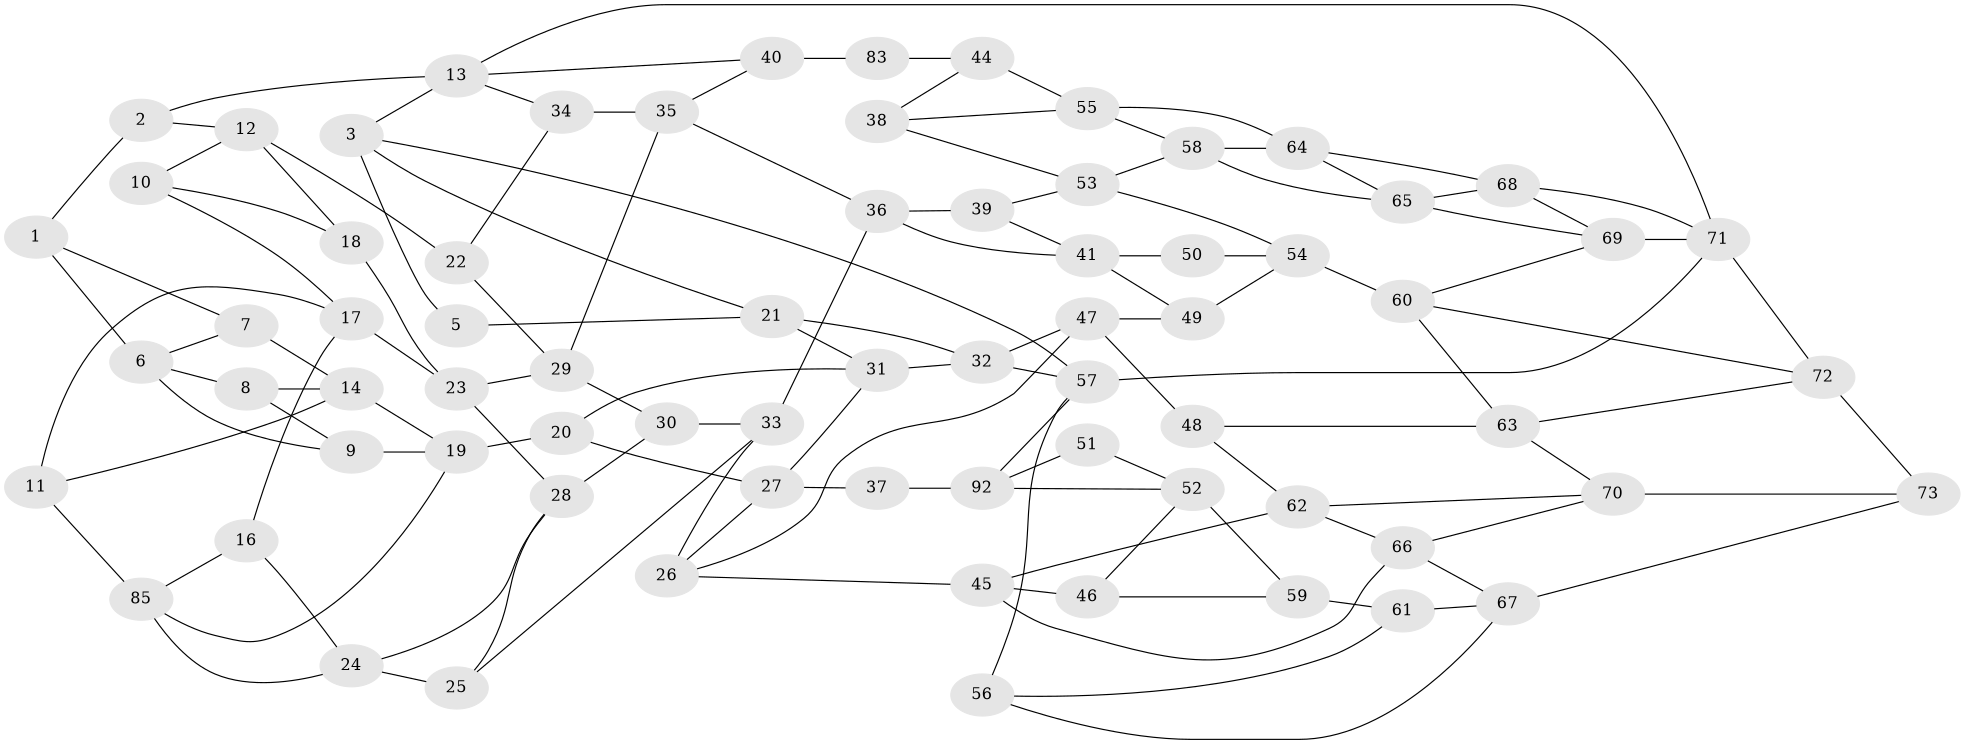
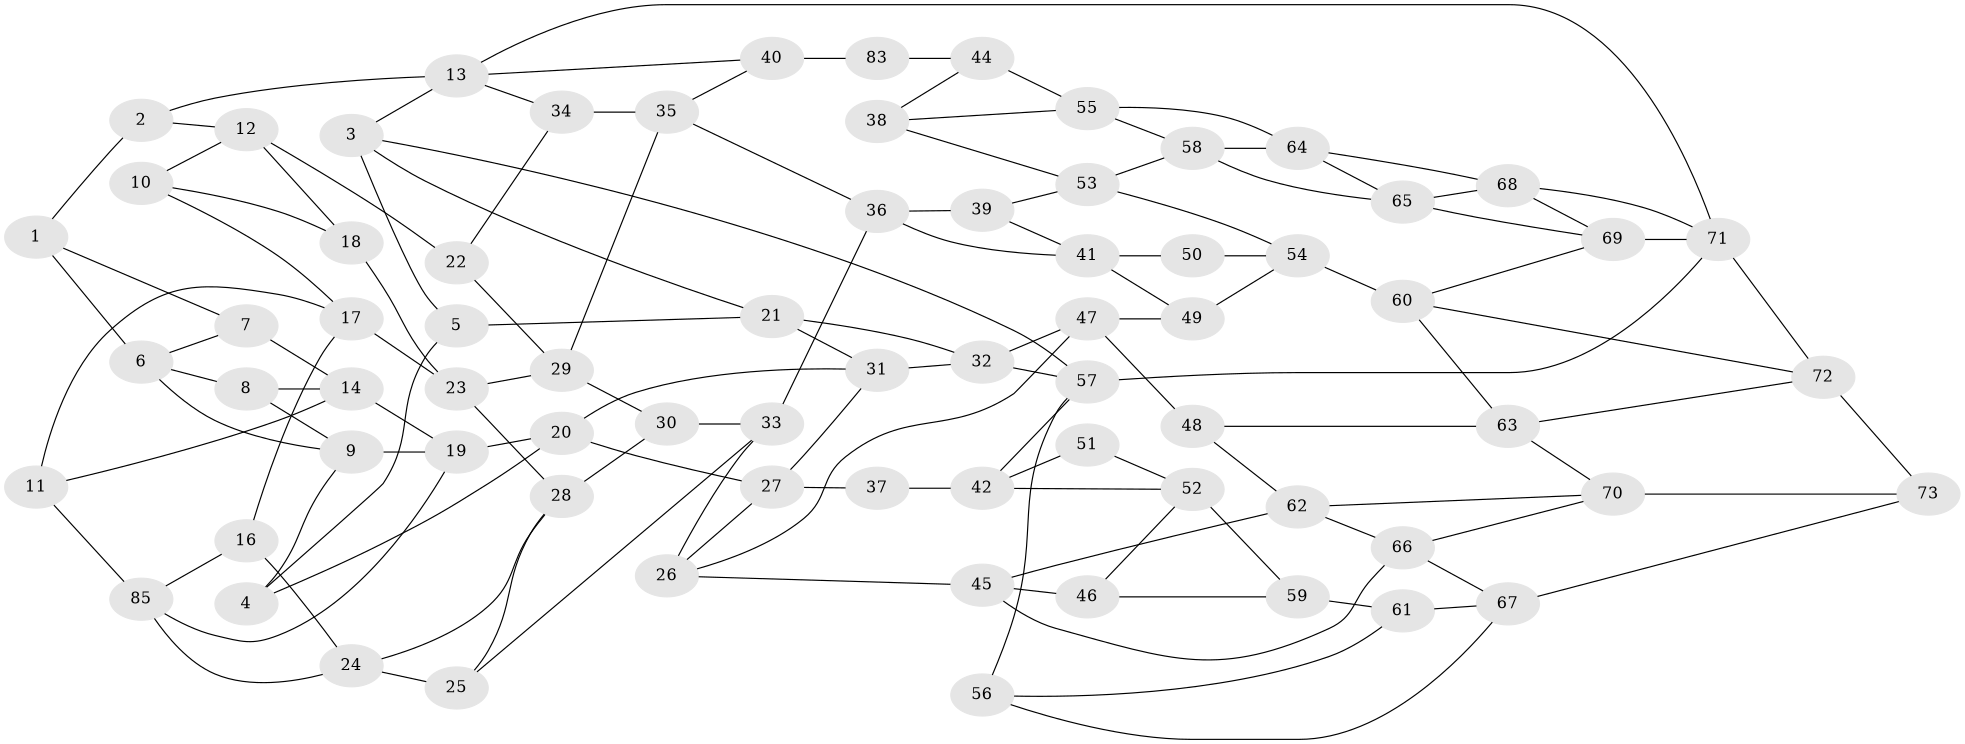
node "92": label "92" -> "42"
node "4": added
